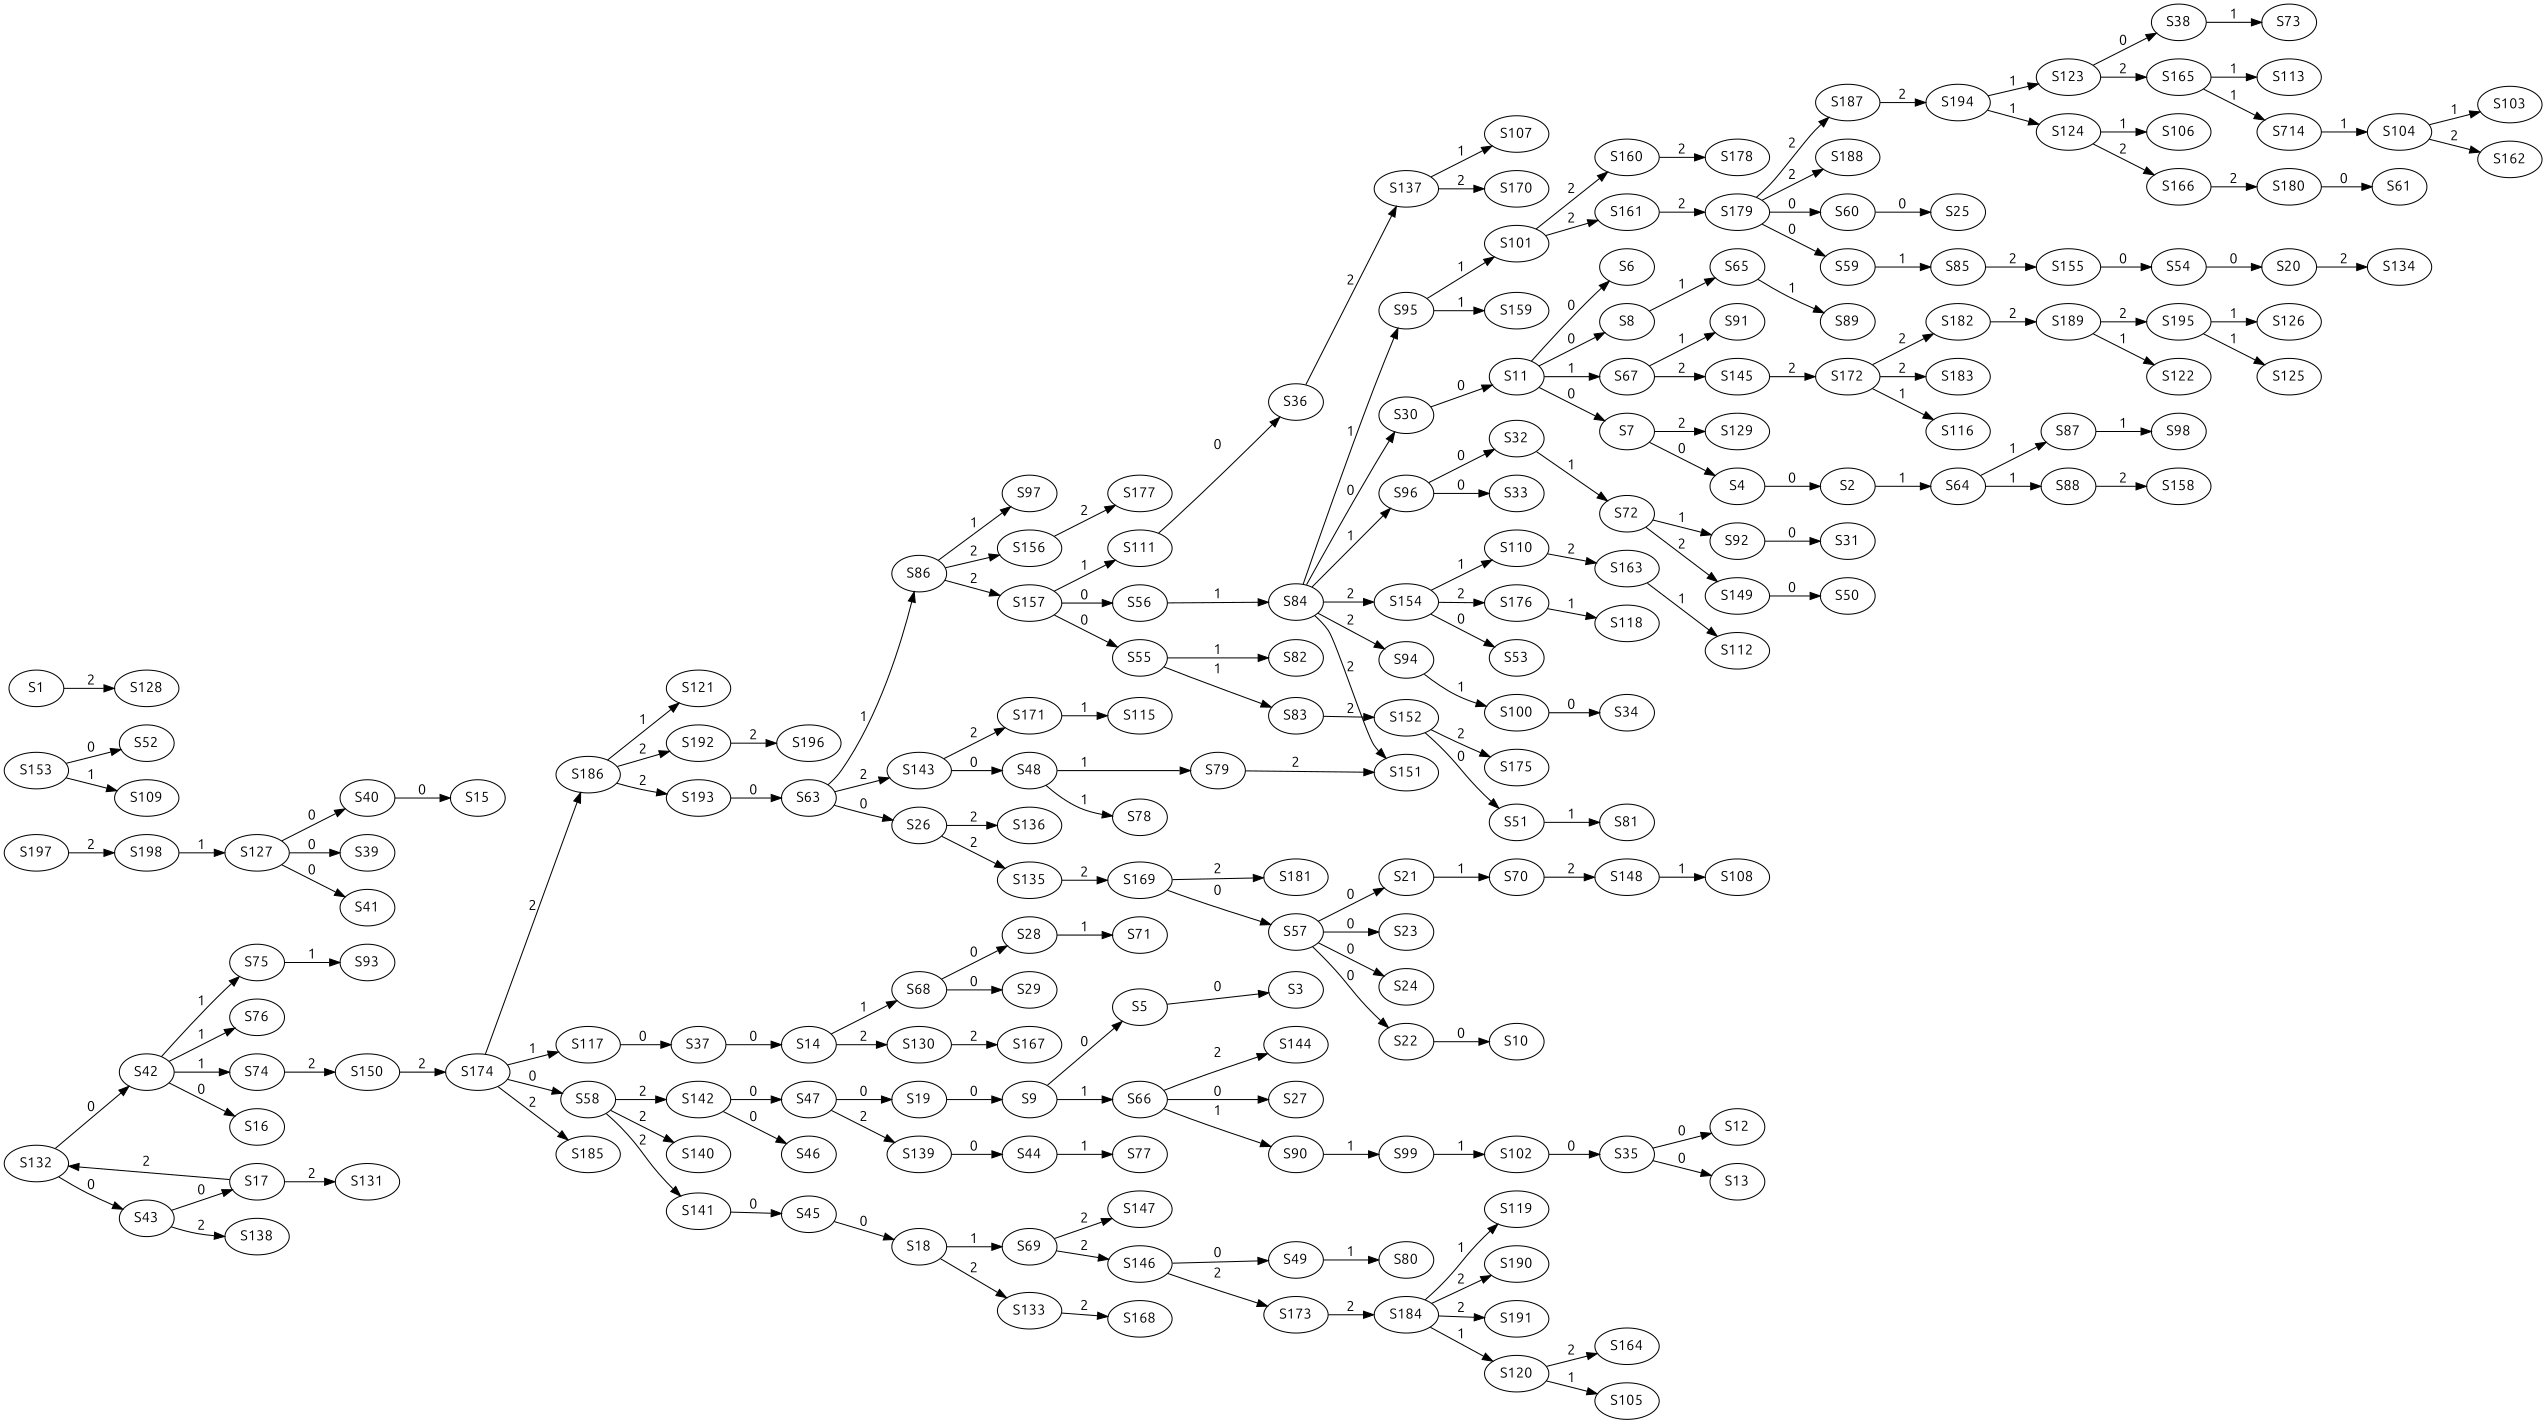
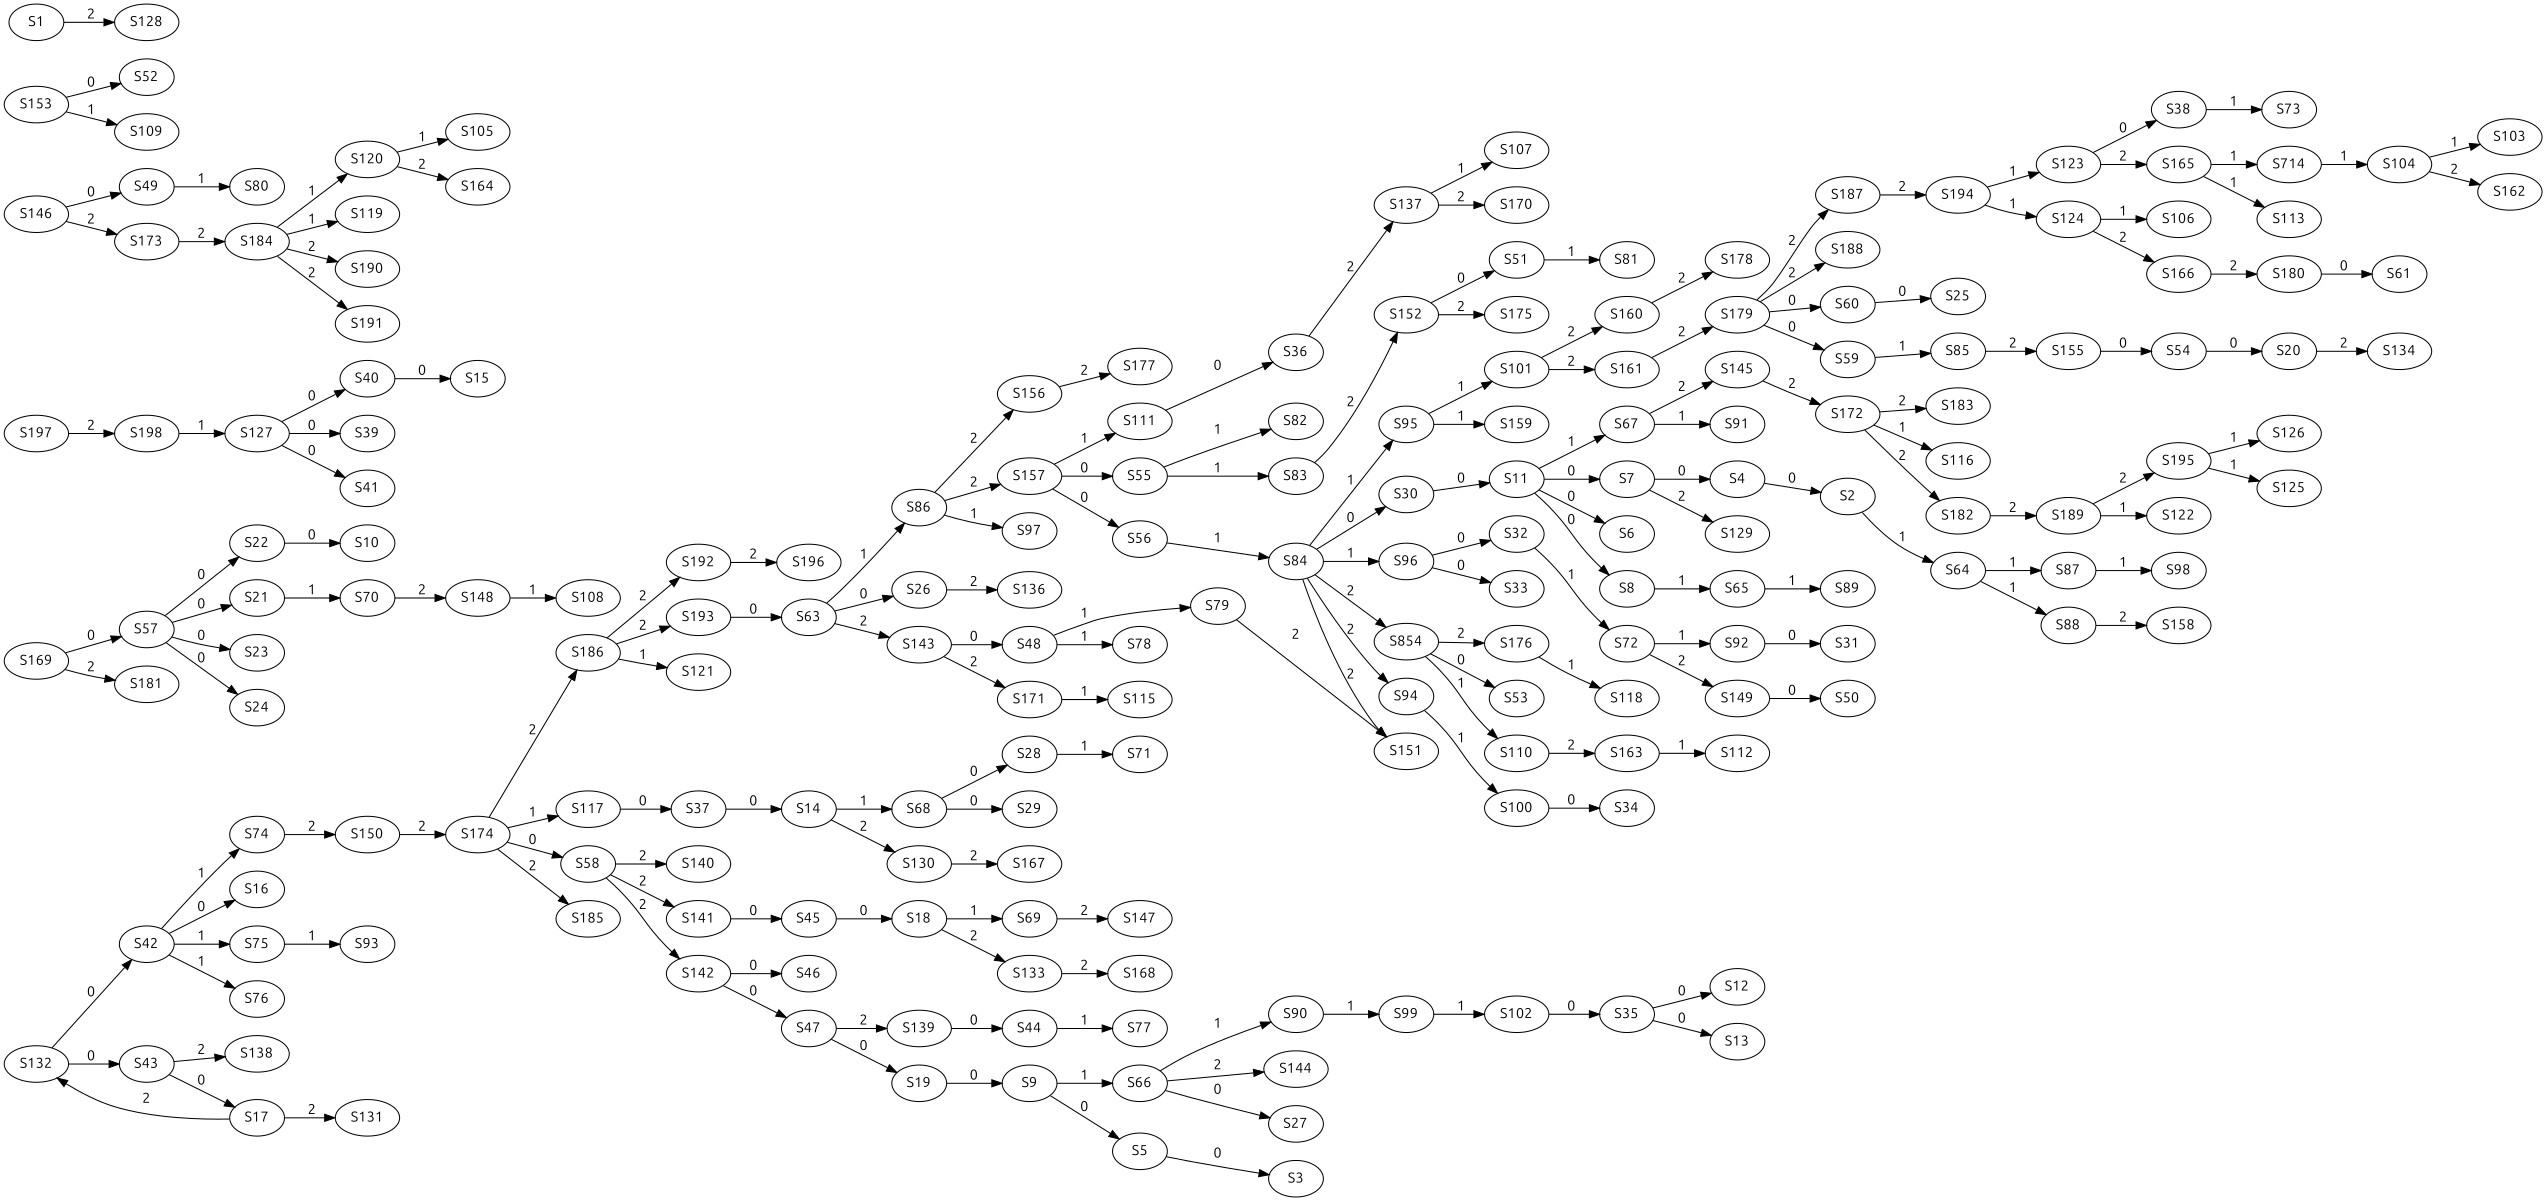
node "S154": label "S154" -> "S854"
node "S135": removed
edge "S69" -> "S146": removed, label "2"
